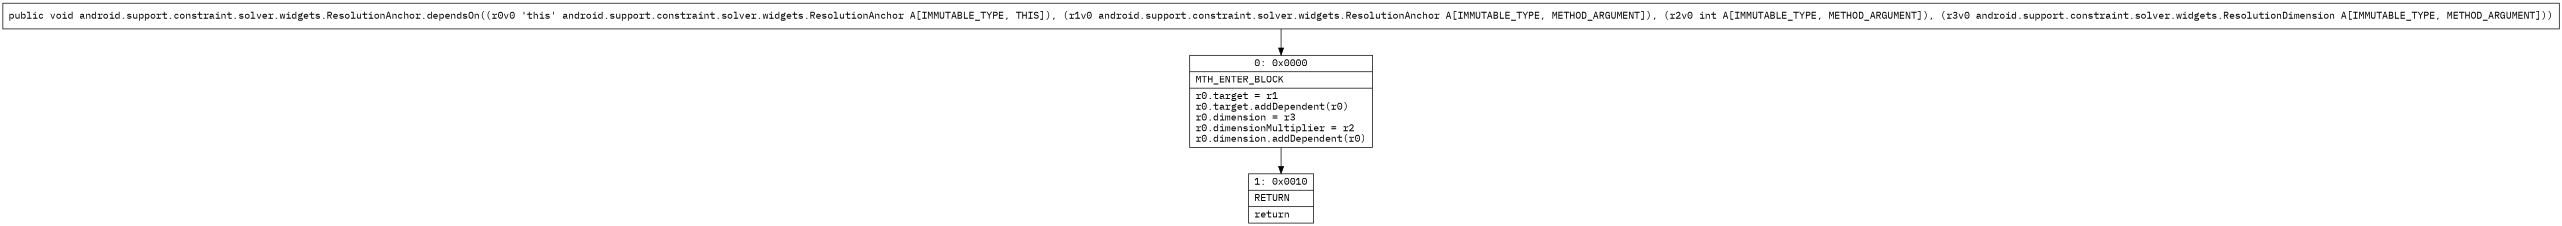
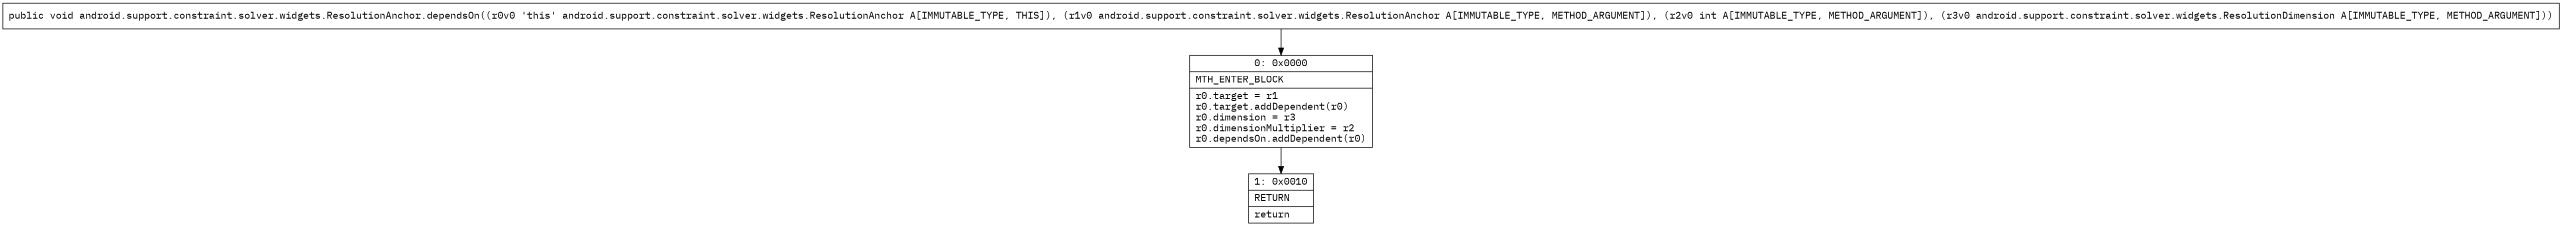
node "0: 0x0000": text "r0.dimension.addDependent(r0)" -> "r0.dependsOn.addDependent(r0)"
